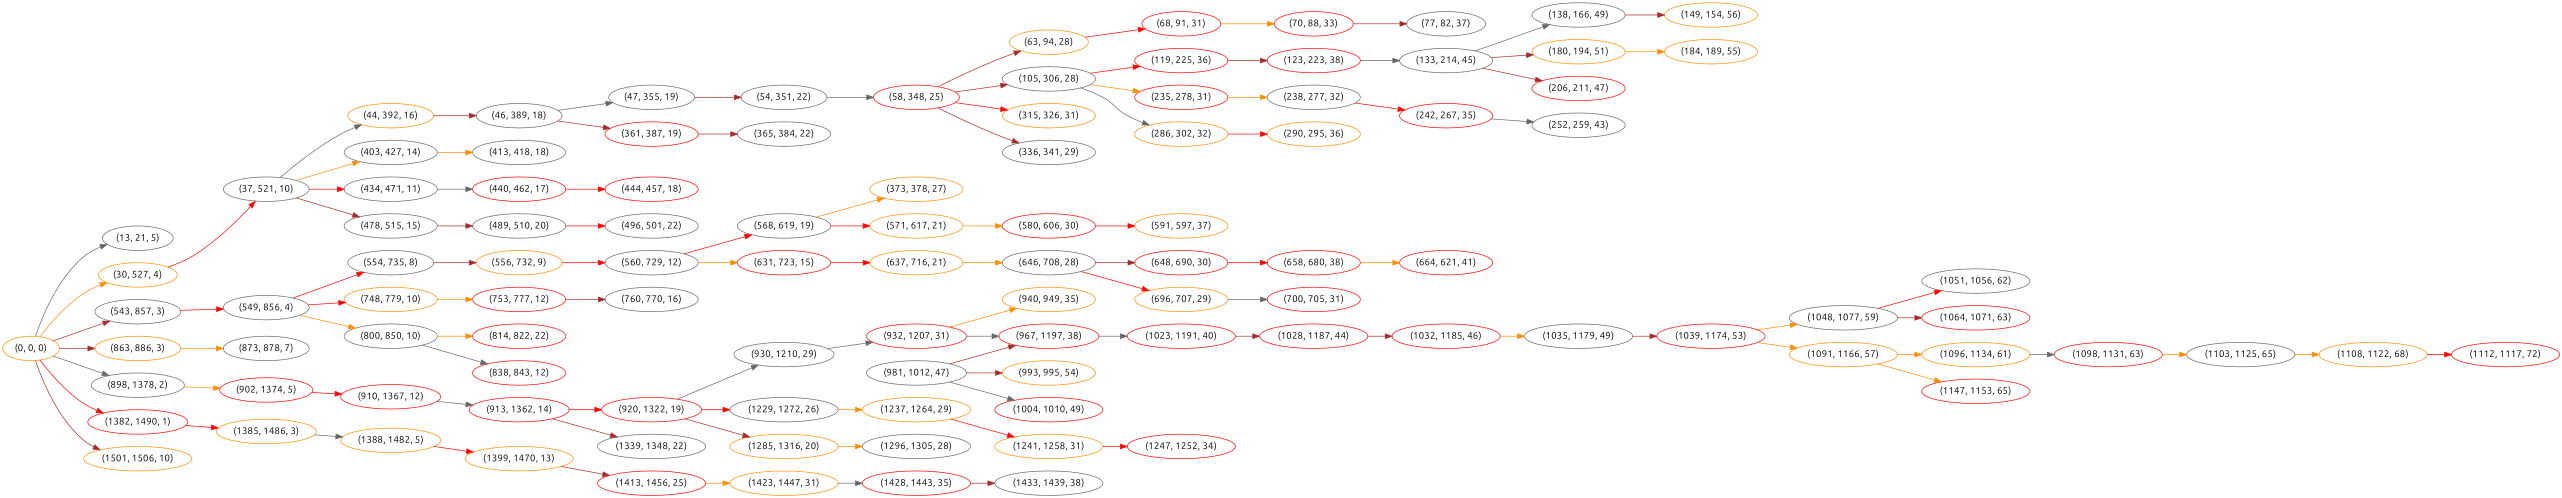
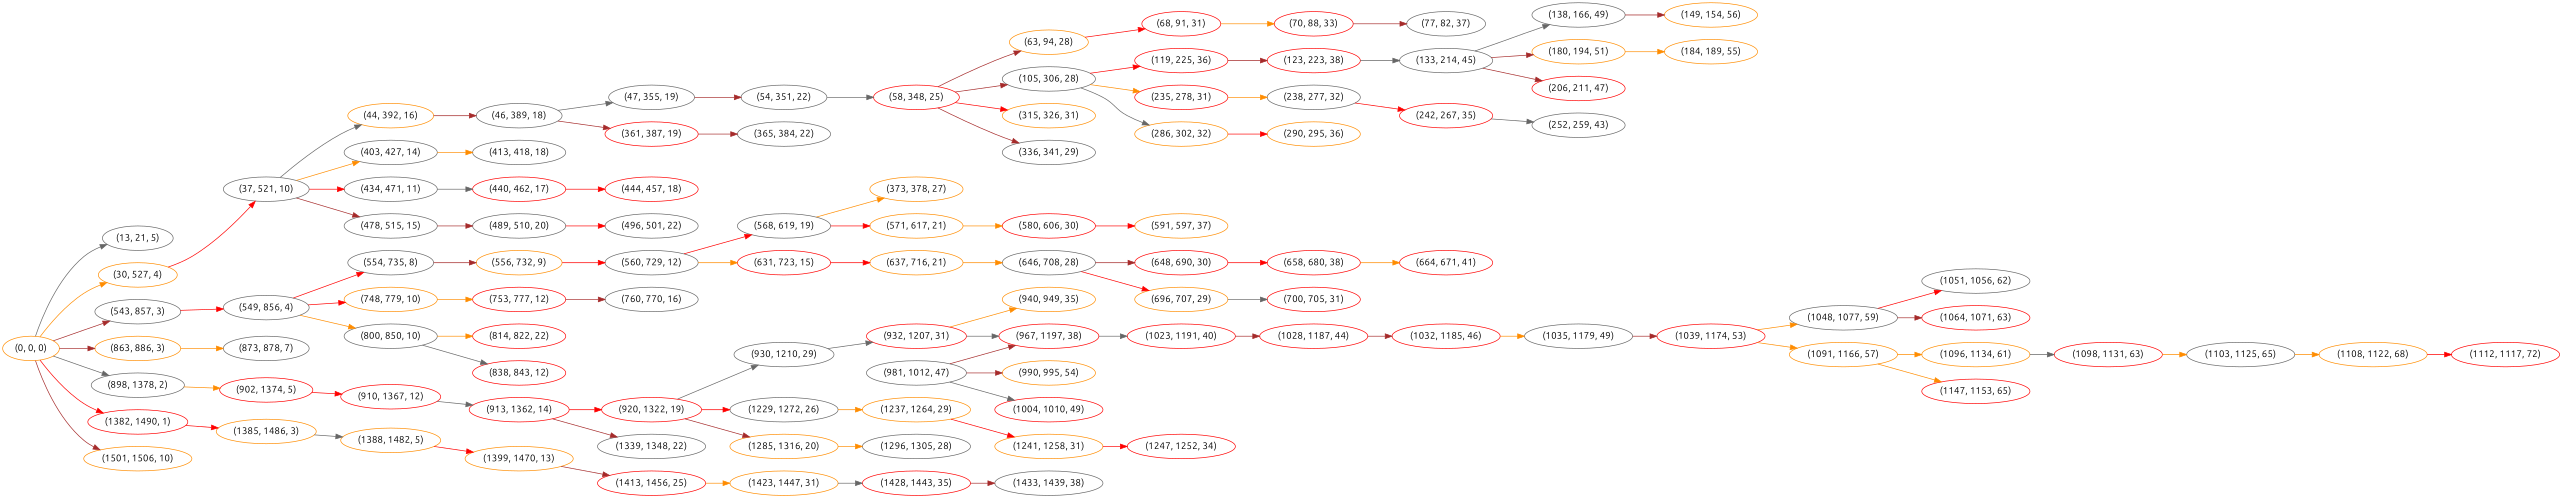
node "(664, 621, 41)": label "(664, 621, 41)" -> "(664, 671, 41)"
node "(993, 995, 54)": label "(993, 995, 54)" -> "(990, 995, 54)"
